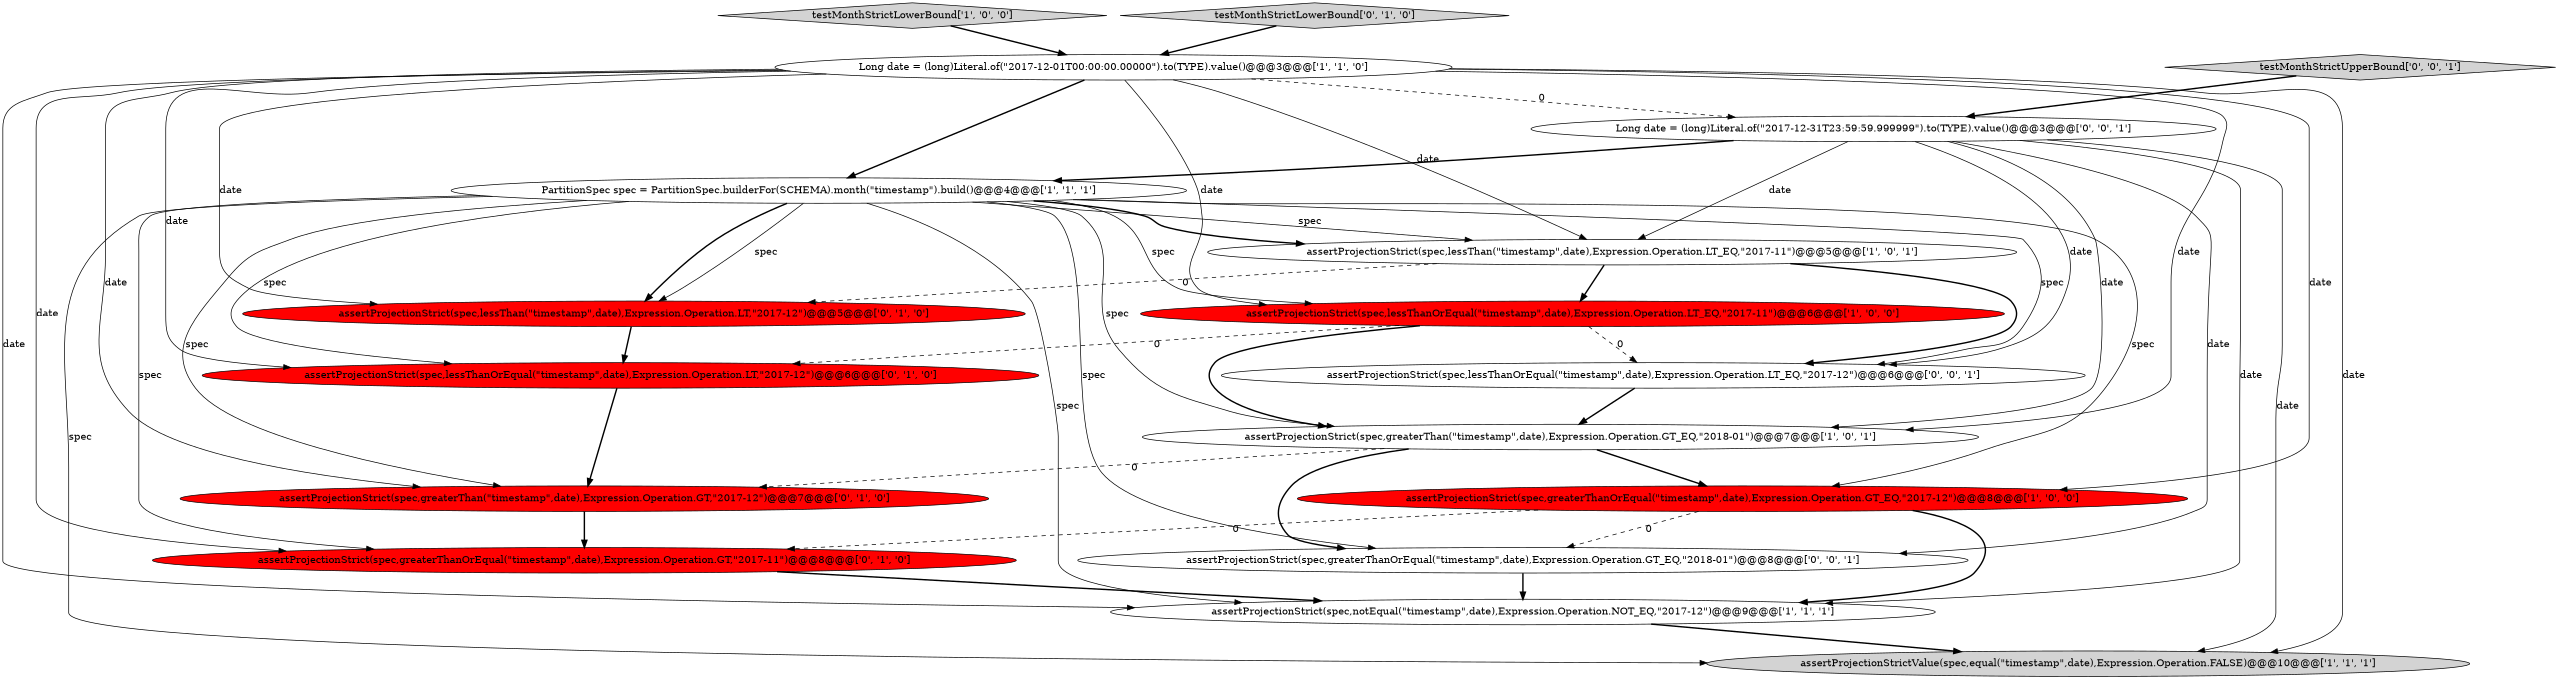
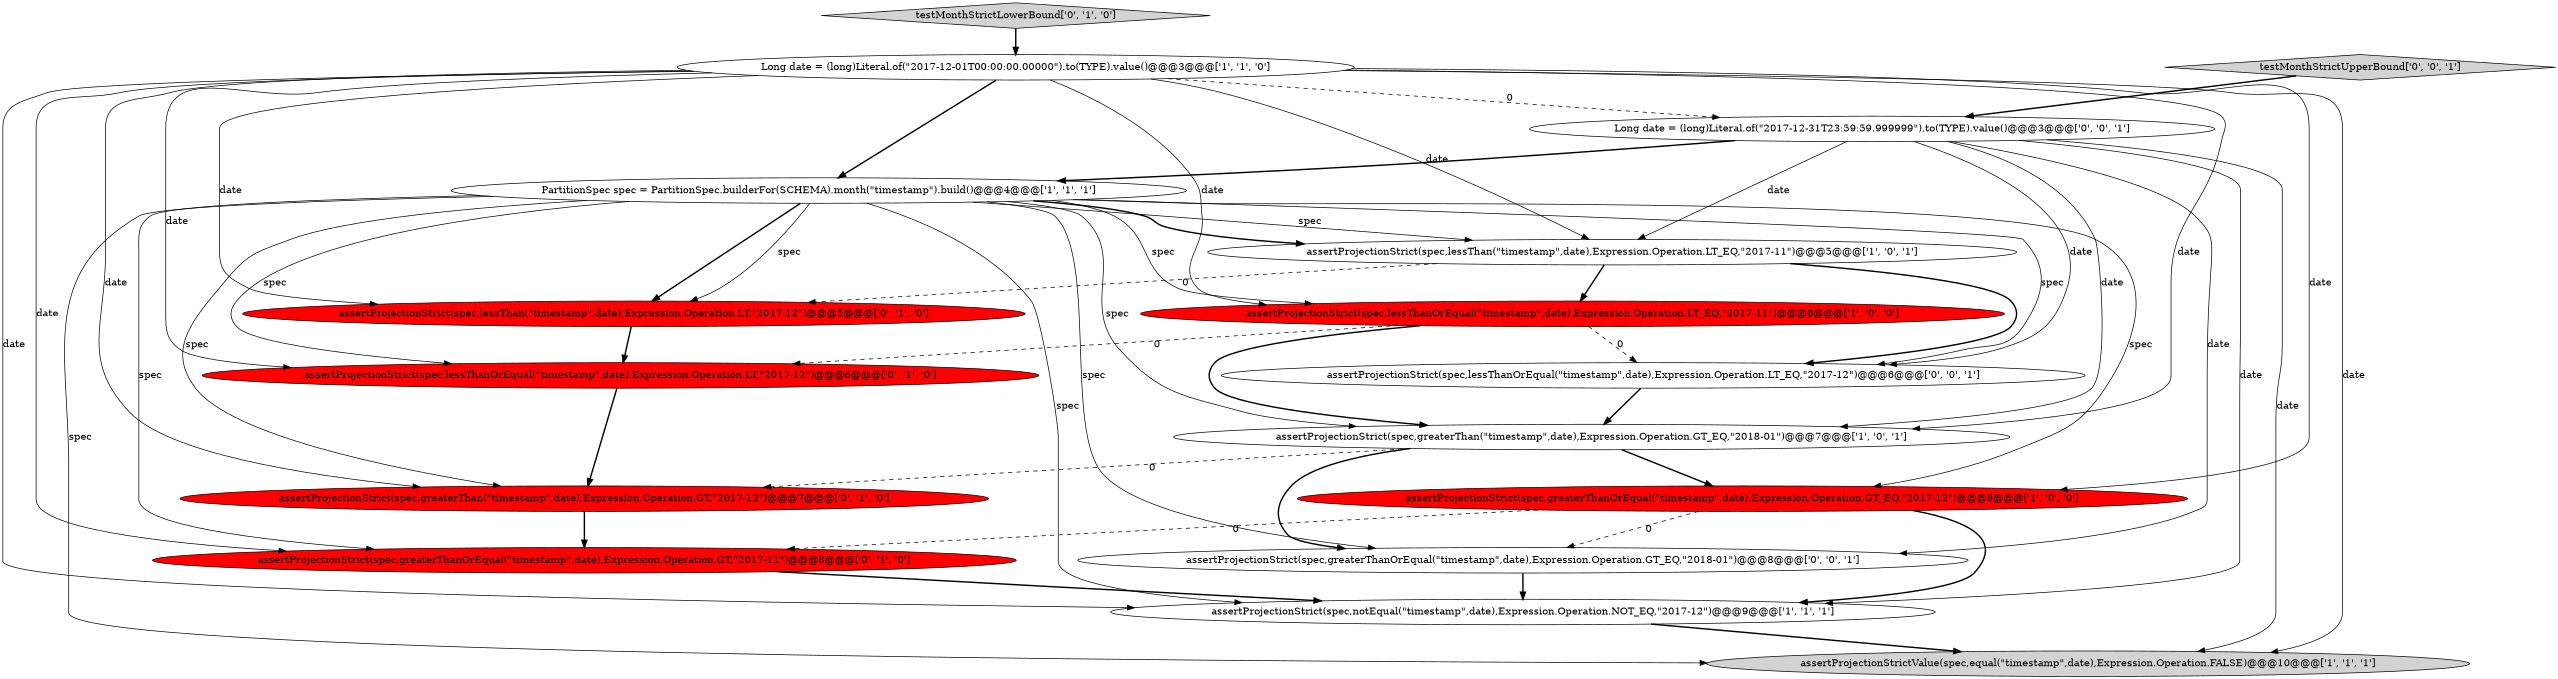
node "testMonthStrictLowerBound['1', '0', '0']": removed
